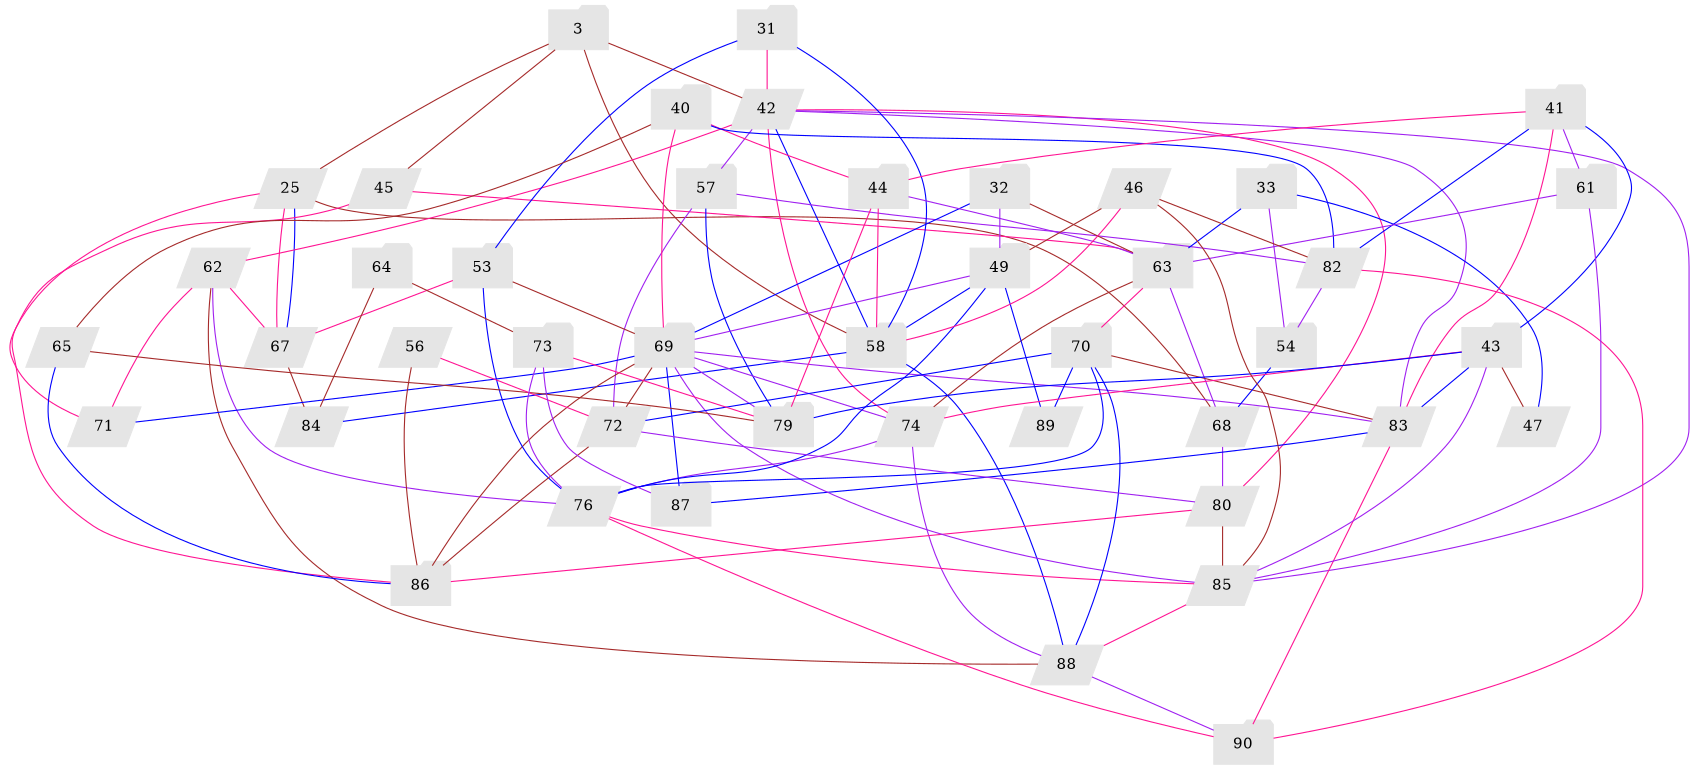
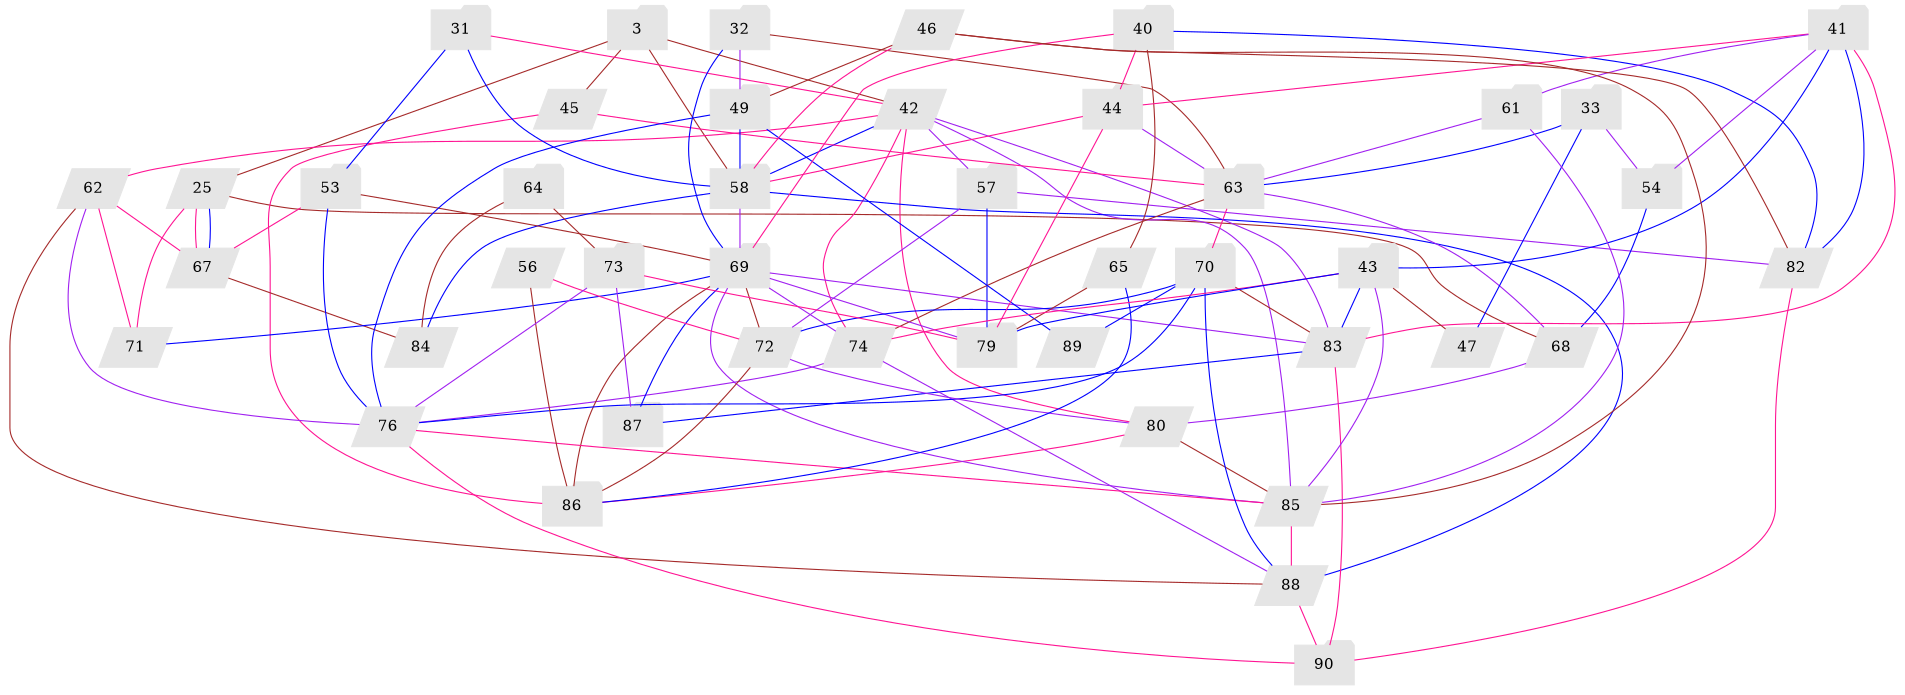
edge "49" -- "69": now "58" -- "69"
edge "82" -- "54": now "41" -- "54"
edge "88" -- "90": color purple -> deeppink
